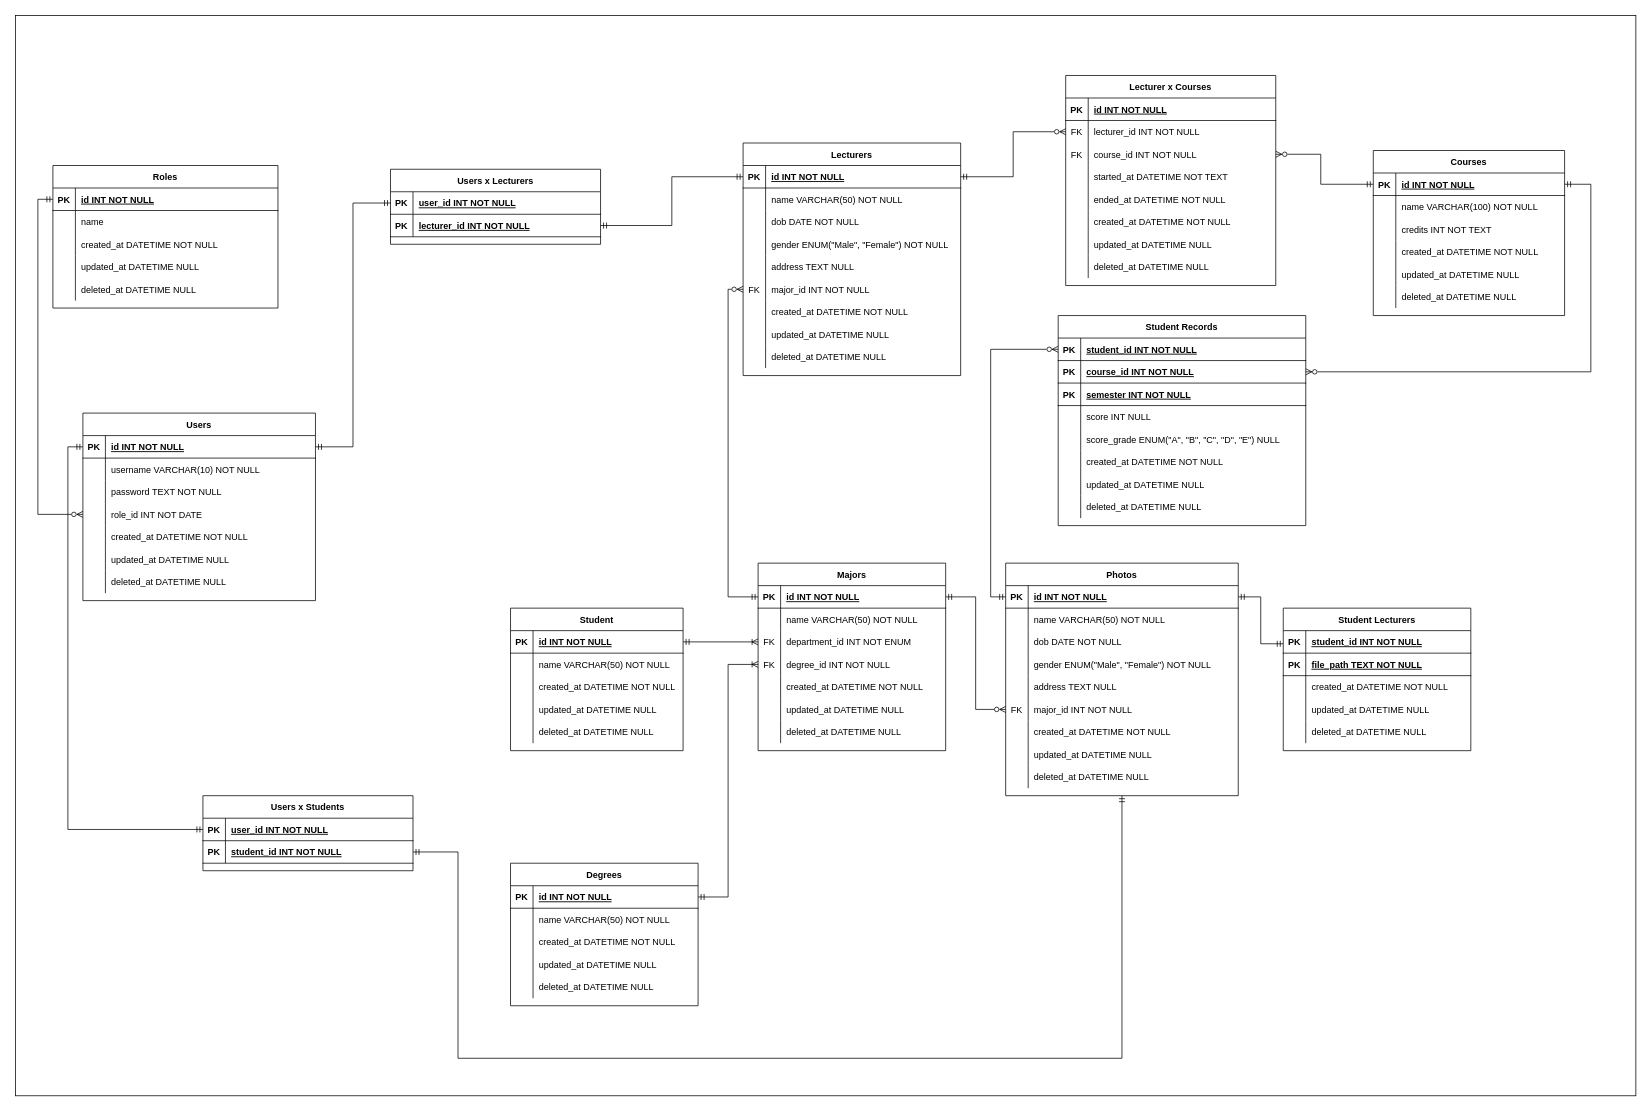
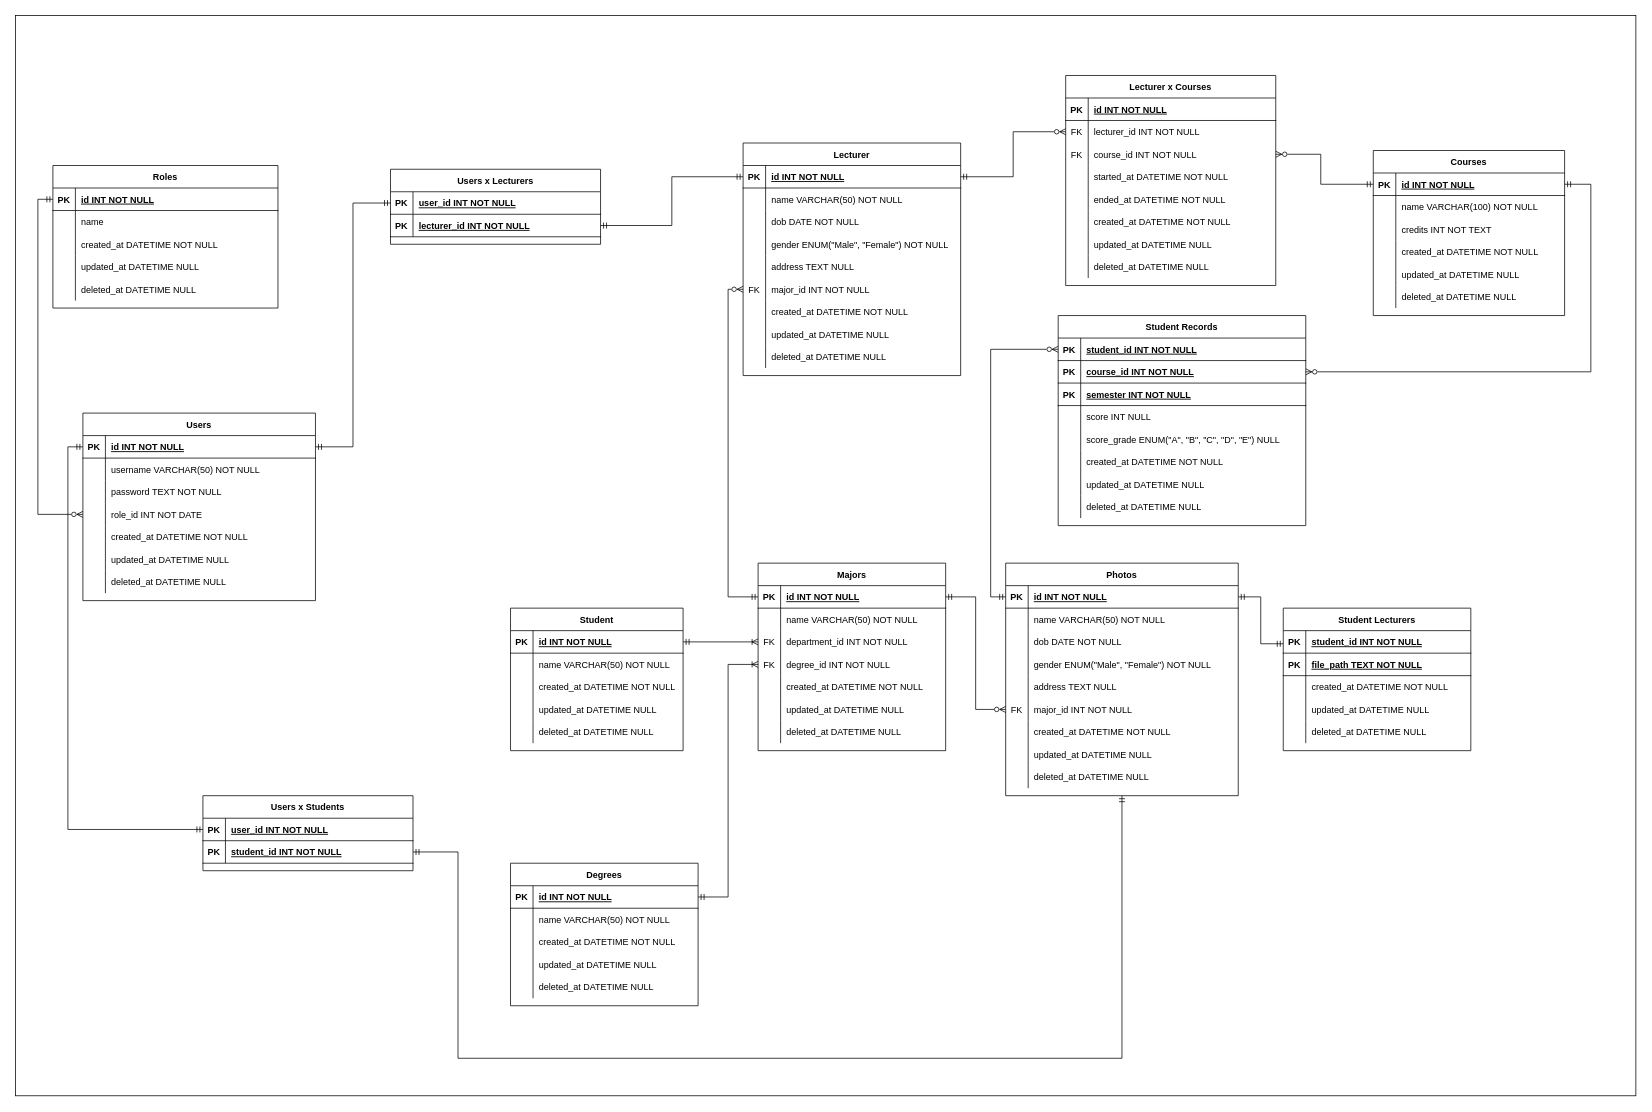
node "Lecturers": label "Lecturers" -> "Lecturer"
node "started_at DATETIME NOT TEXT": label "started_at DATETIME NOT TEXT" -> "started_at DATETIME NOT NULL"
node "username VARCHAR(10) NOT NULL": label "username VARCHAR(10) NOT NULL" -> "username VARCHAR(50) NOT NULL"
node "department_id INT NOT ENUM": label "department_id INT NOT ENUM" -> "department_id INT NOT NULL"
